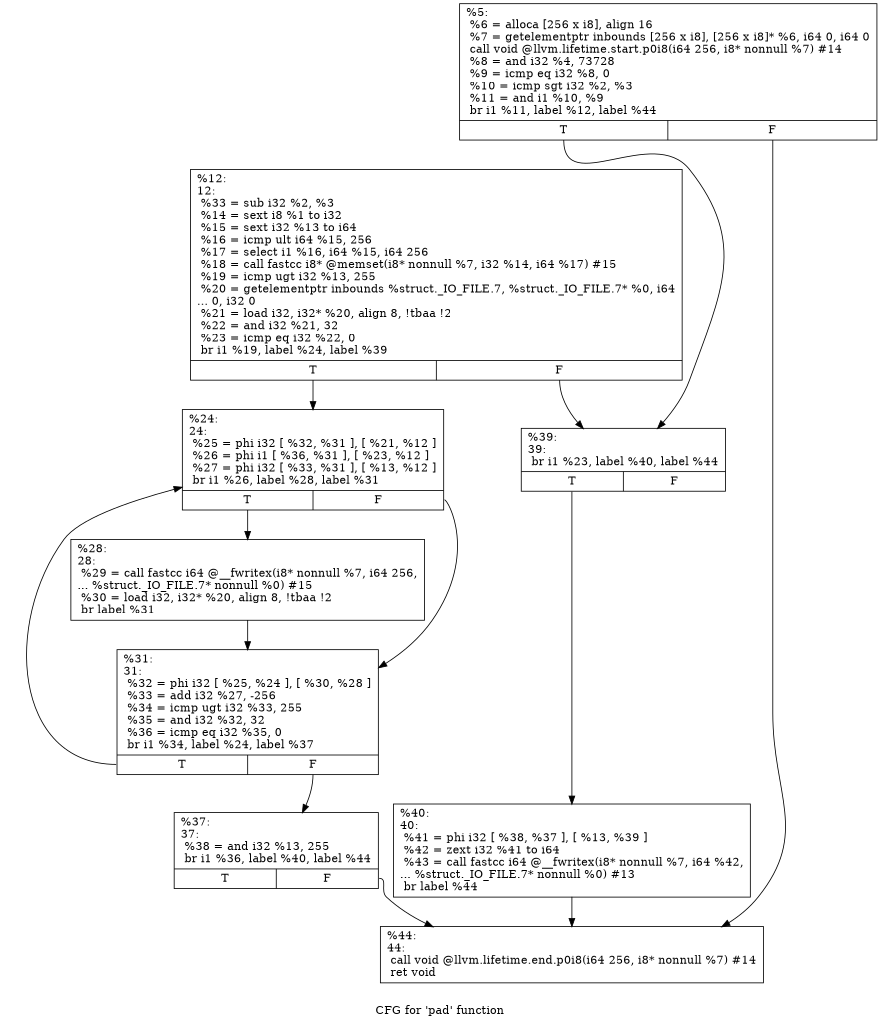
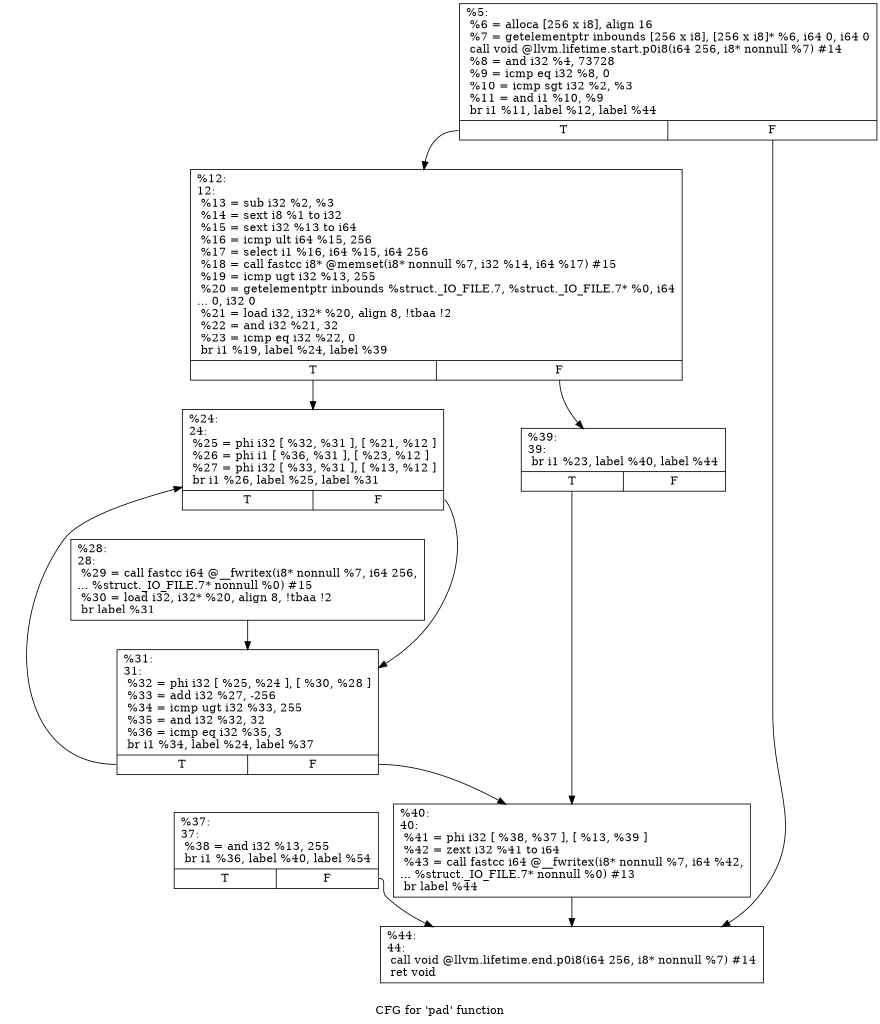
node "%12:": text "%33 = sub i32 %2, %3" -> "%13 = sub i32 %2, %3"
edge "%5:" -> "%39:": now "%5:" -> "%12:"
node "%24:": text "br i1 %26, label %28, label %31" -> "br i1 %26, label %25, label %31"
edge "%24:" -> "%28:": removed
node "%31:": text "%36 = icmp eq i32 %35, 0" -> "%36 = icmp eq i32 %35, 3"
edge "%31:" -> "%37:": now "%31:" -> "%40:"
node "%37:": text "br i1 %36, label %40, label %44" -> "br i1 %36, label %40, label %54"
